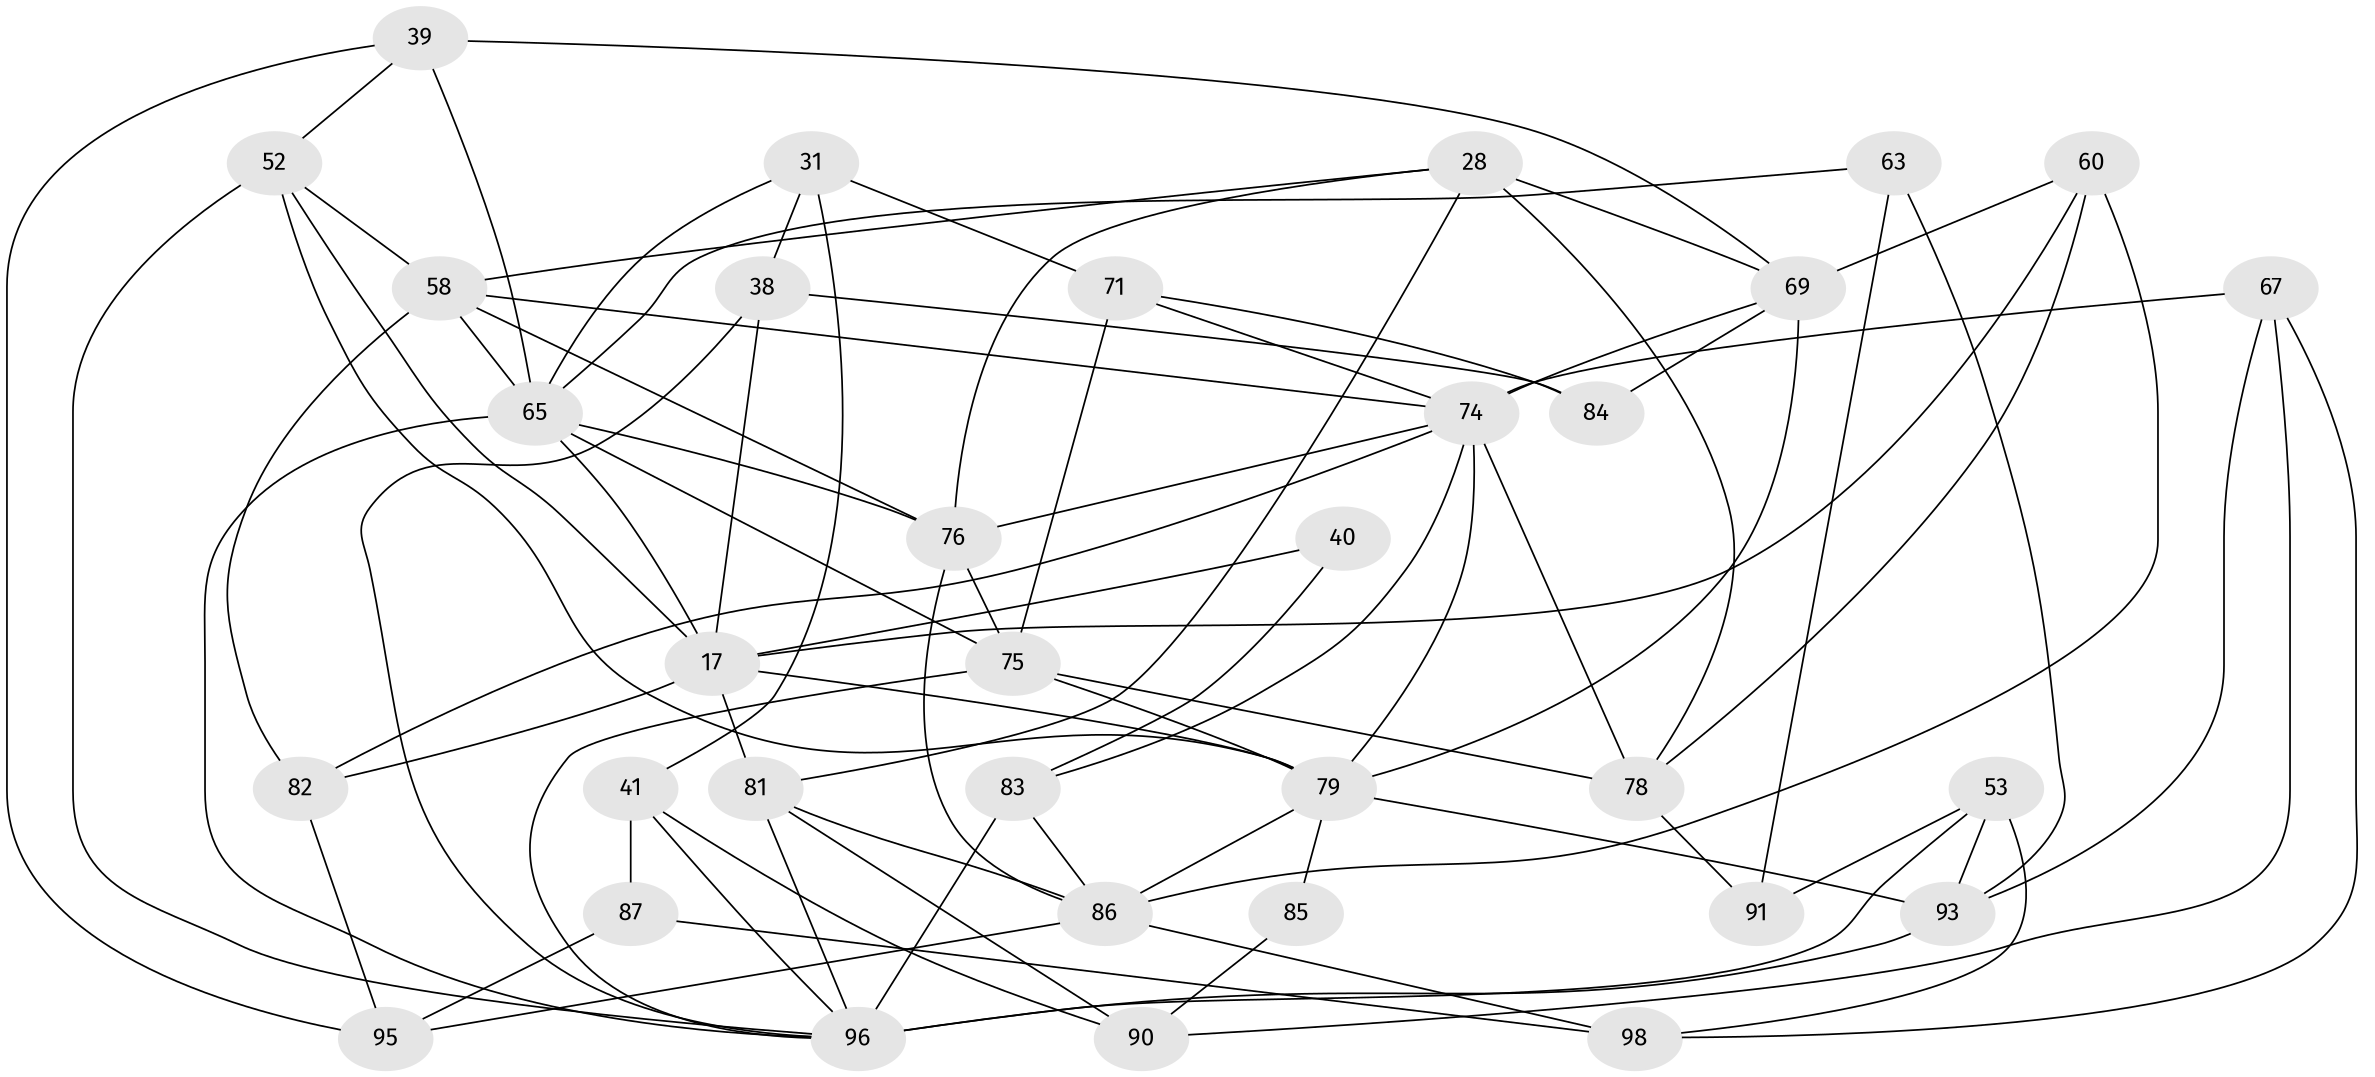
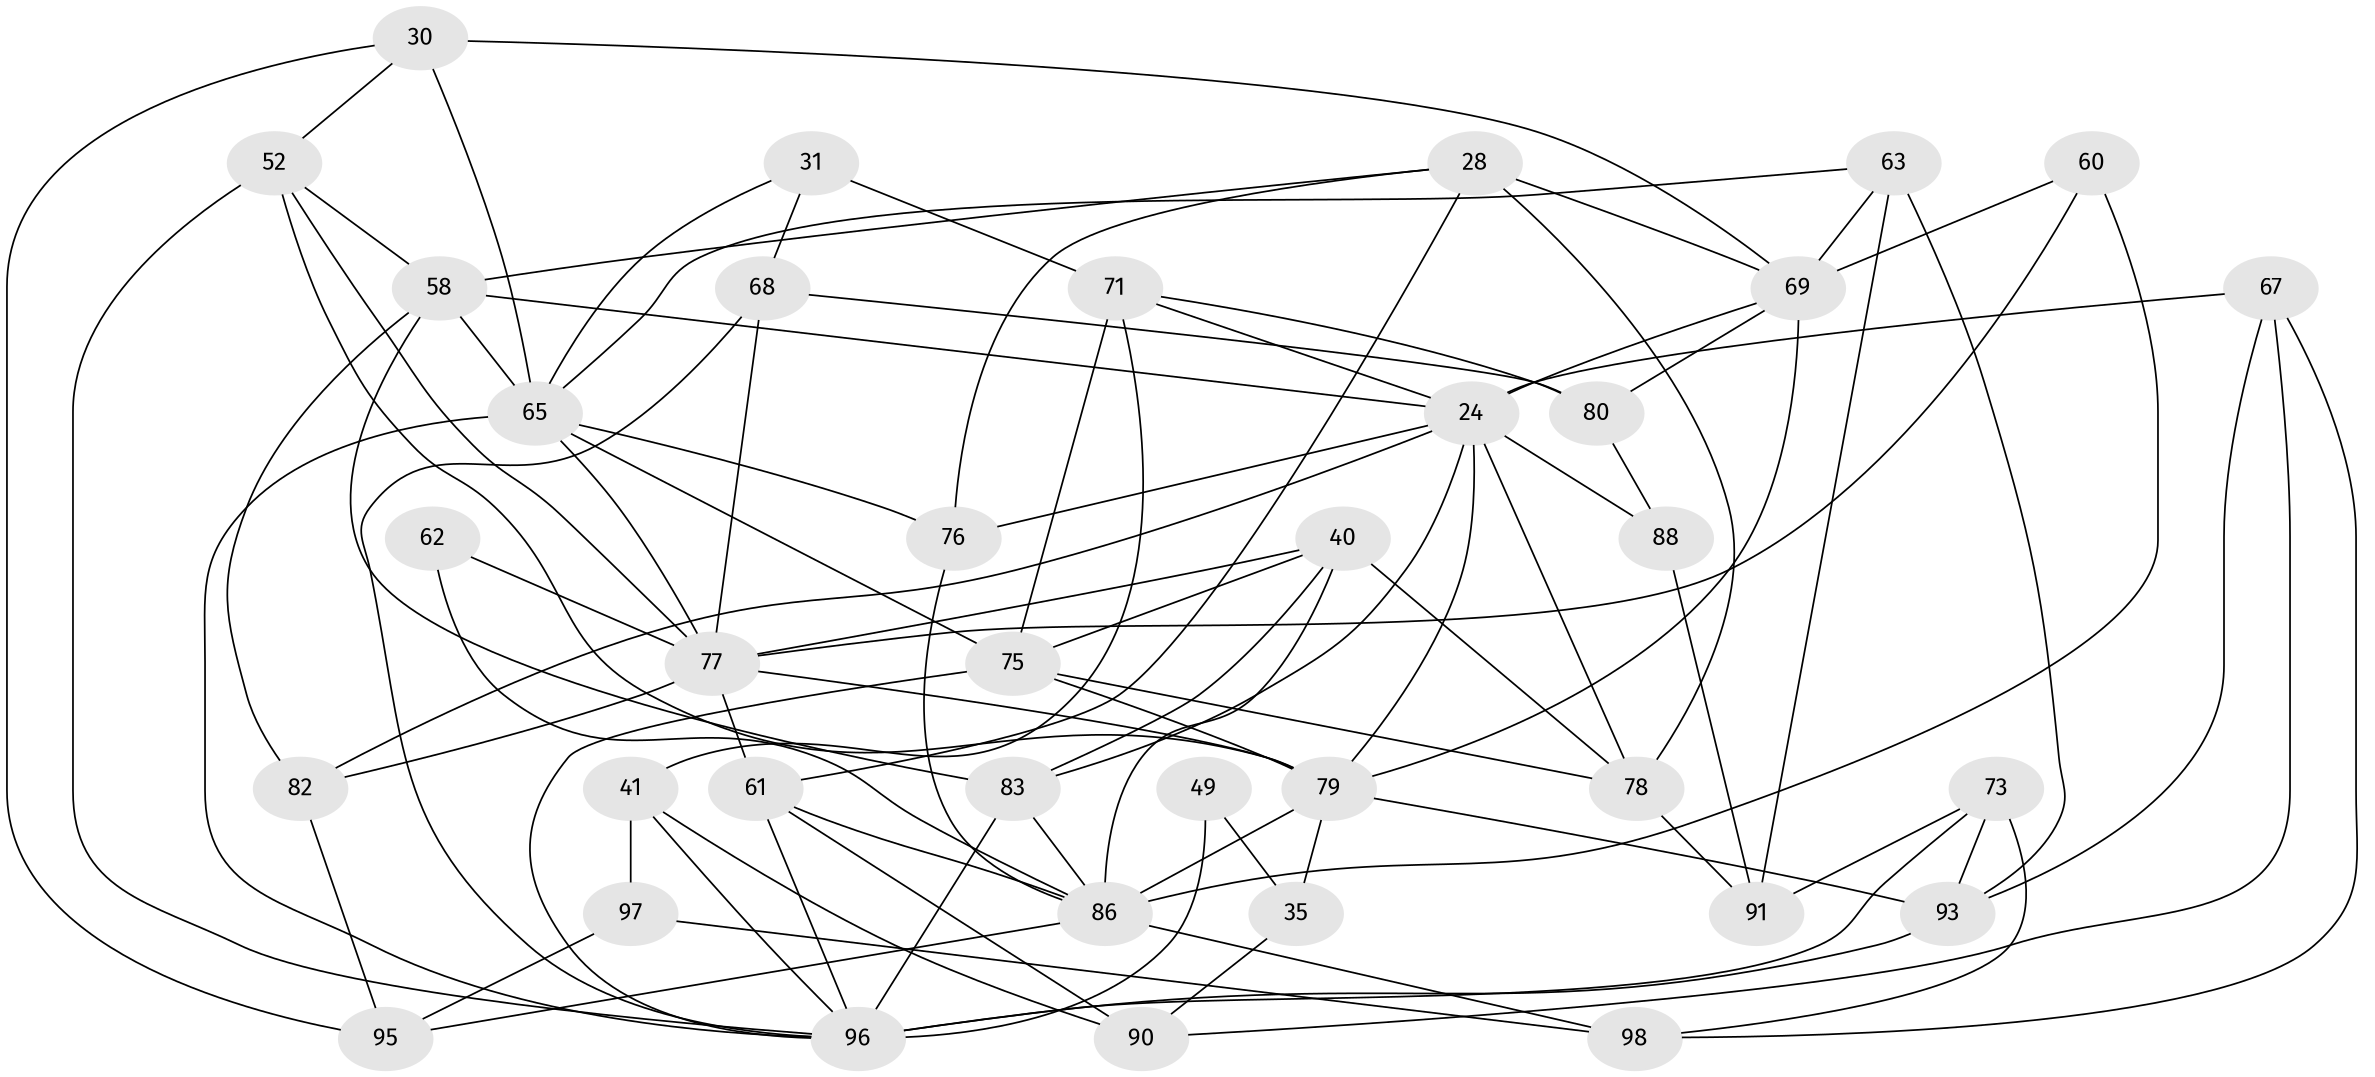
node "39": label "39" -> "30"
edge "63" -- "69": added
node "38": label "38" -> "68"
edge "58" -- "76": now "58" -- "83"
node "74": label "74" -> "24"
node "84": label "84" -> "80"
edge "31" -- "41": now "71" -- "41"
edge "60" -- "78": now "40" -- "78"
node "62": added
node "88": added
edge "76" -- "75": now "40" -- "75"
node "17": label "17" -> "77"
edge "40" -- "86": added
node "81": label "81" -> "61"
node "49": added
node "53": label "53" -> "73"
node "87": label "87" -> "97"
node "85": label "85" -> "35"
